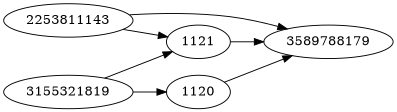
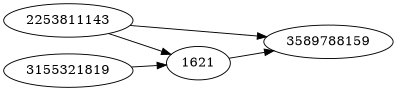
node "1121": label "1121" -> "1621"
node "3589788179": label "3589788179" -> "3589788159"
node "1120": removed
